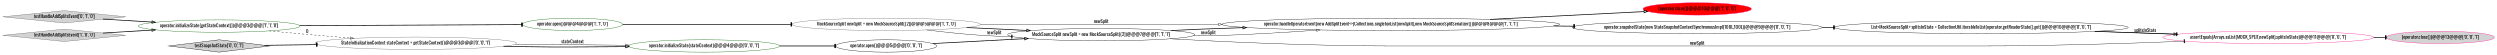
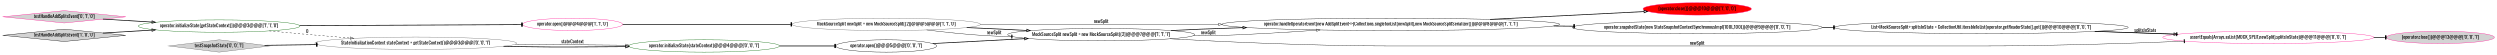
node "testHandleAddSplitsEvent['0', '1', '0']": color gray40 -> deeppink
node "operator.open()@@@4@@@['1', '1', '0']": color darkgreen -> deeppink
node "testHandleAddSplitsEvent['1', '0', '0']": color gray40 -> black
node "testSnapshotState['0', '0', '1']": color black -> gray40
